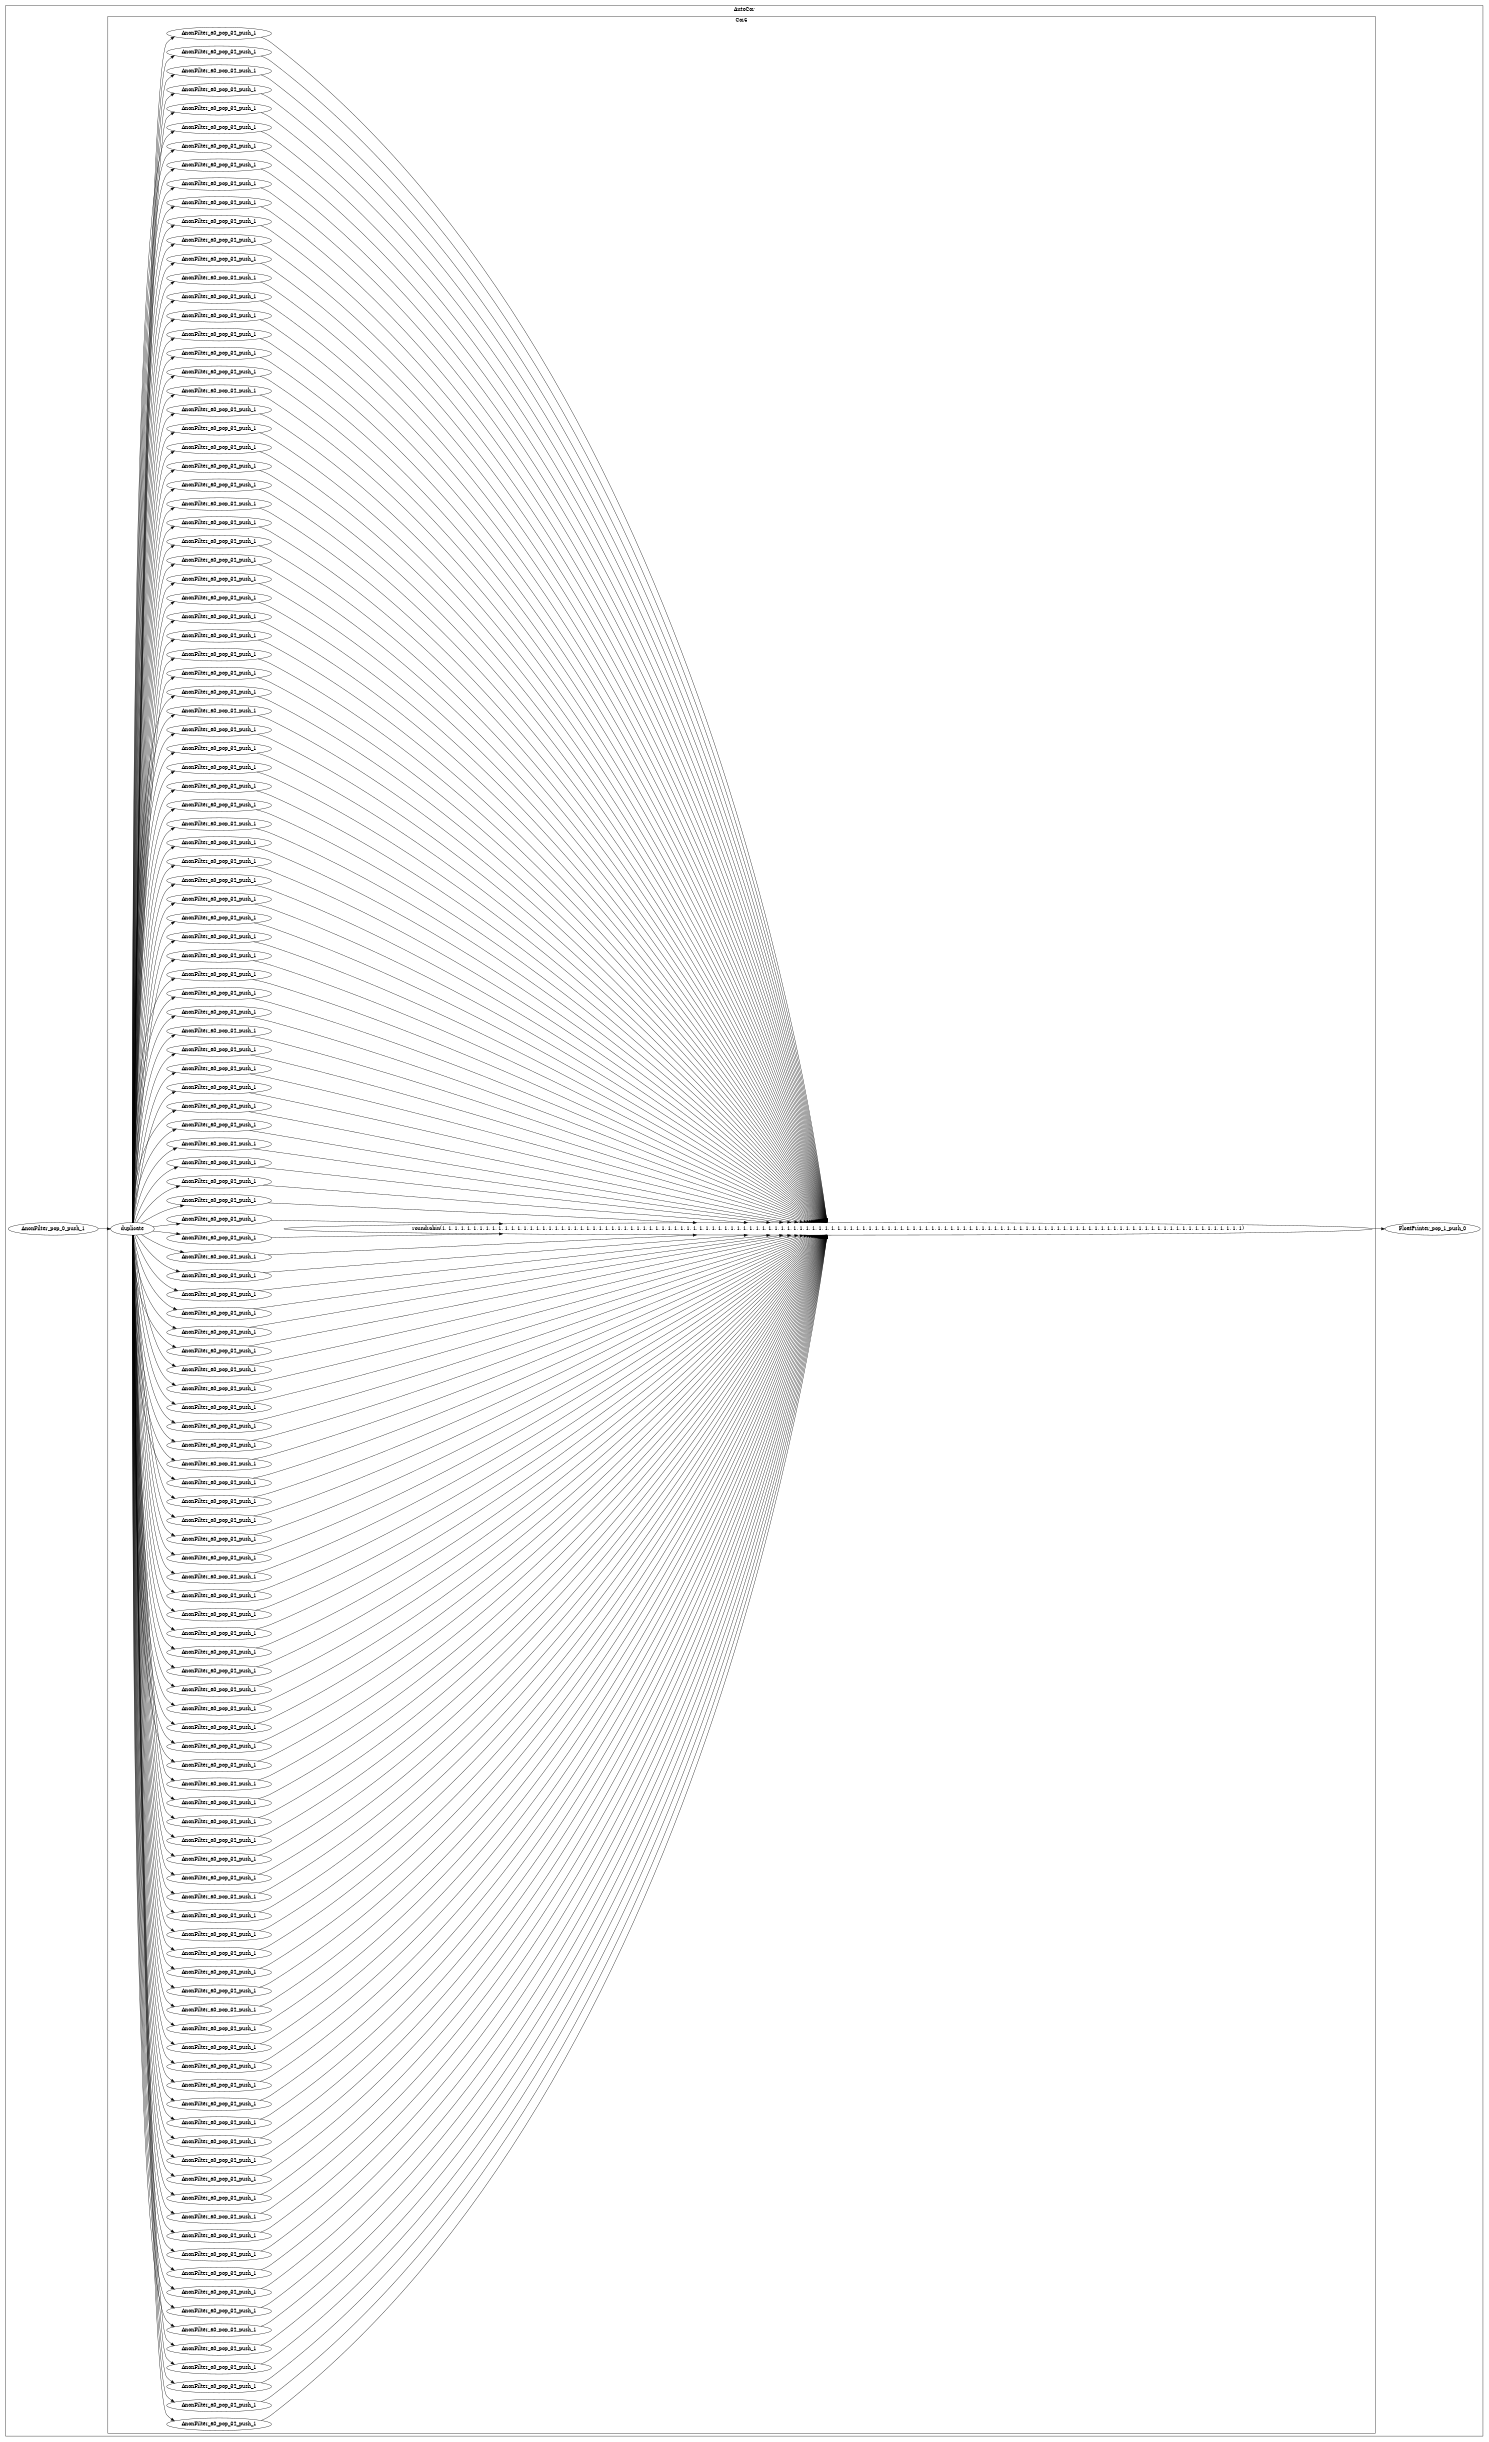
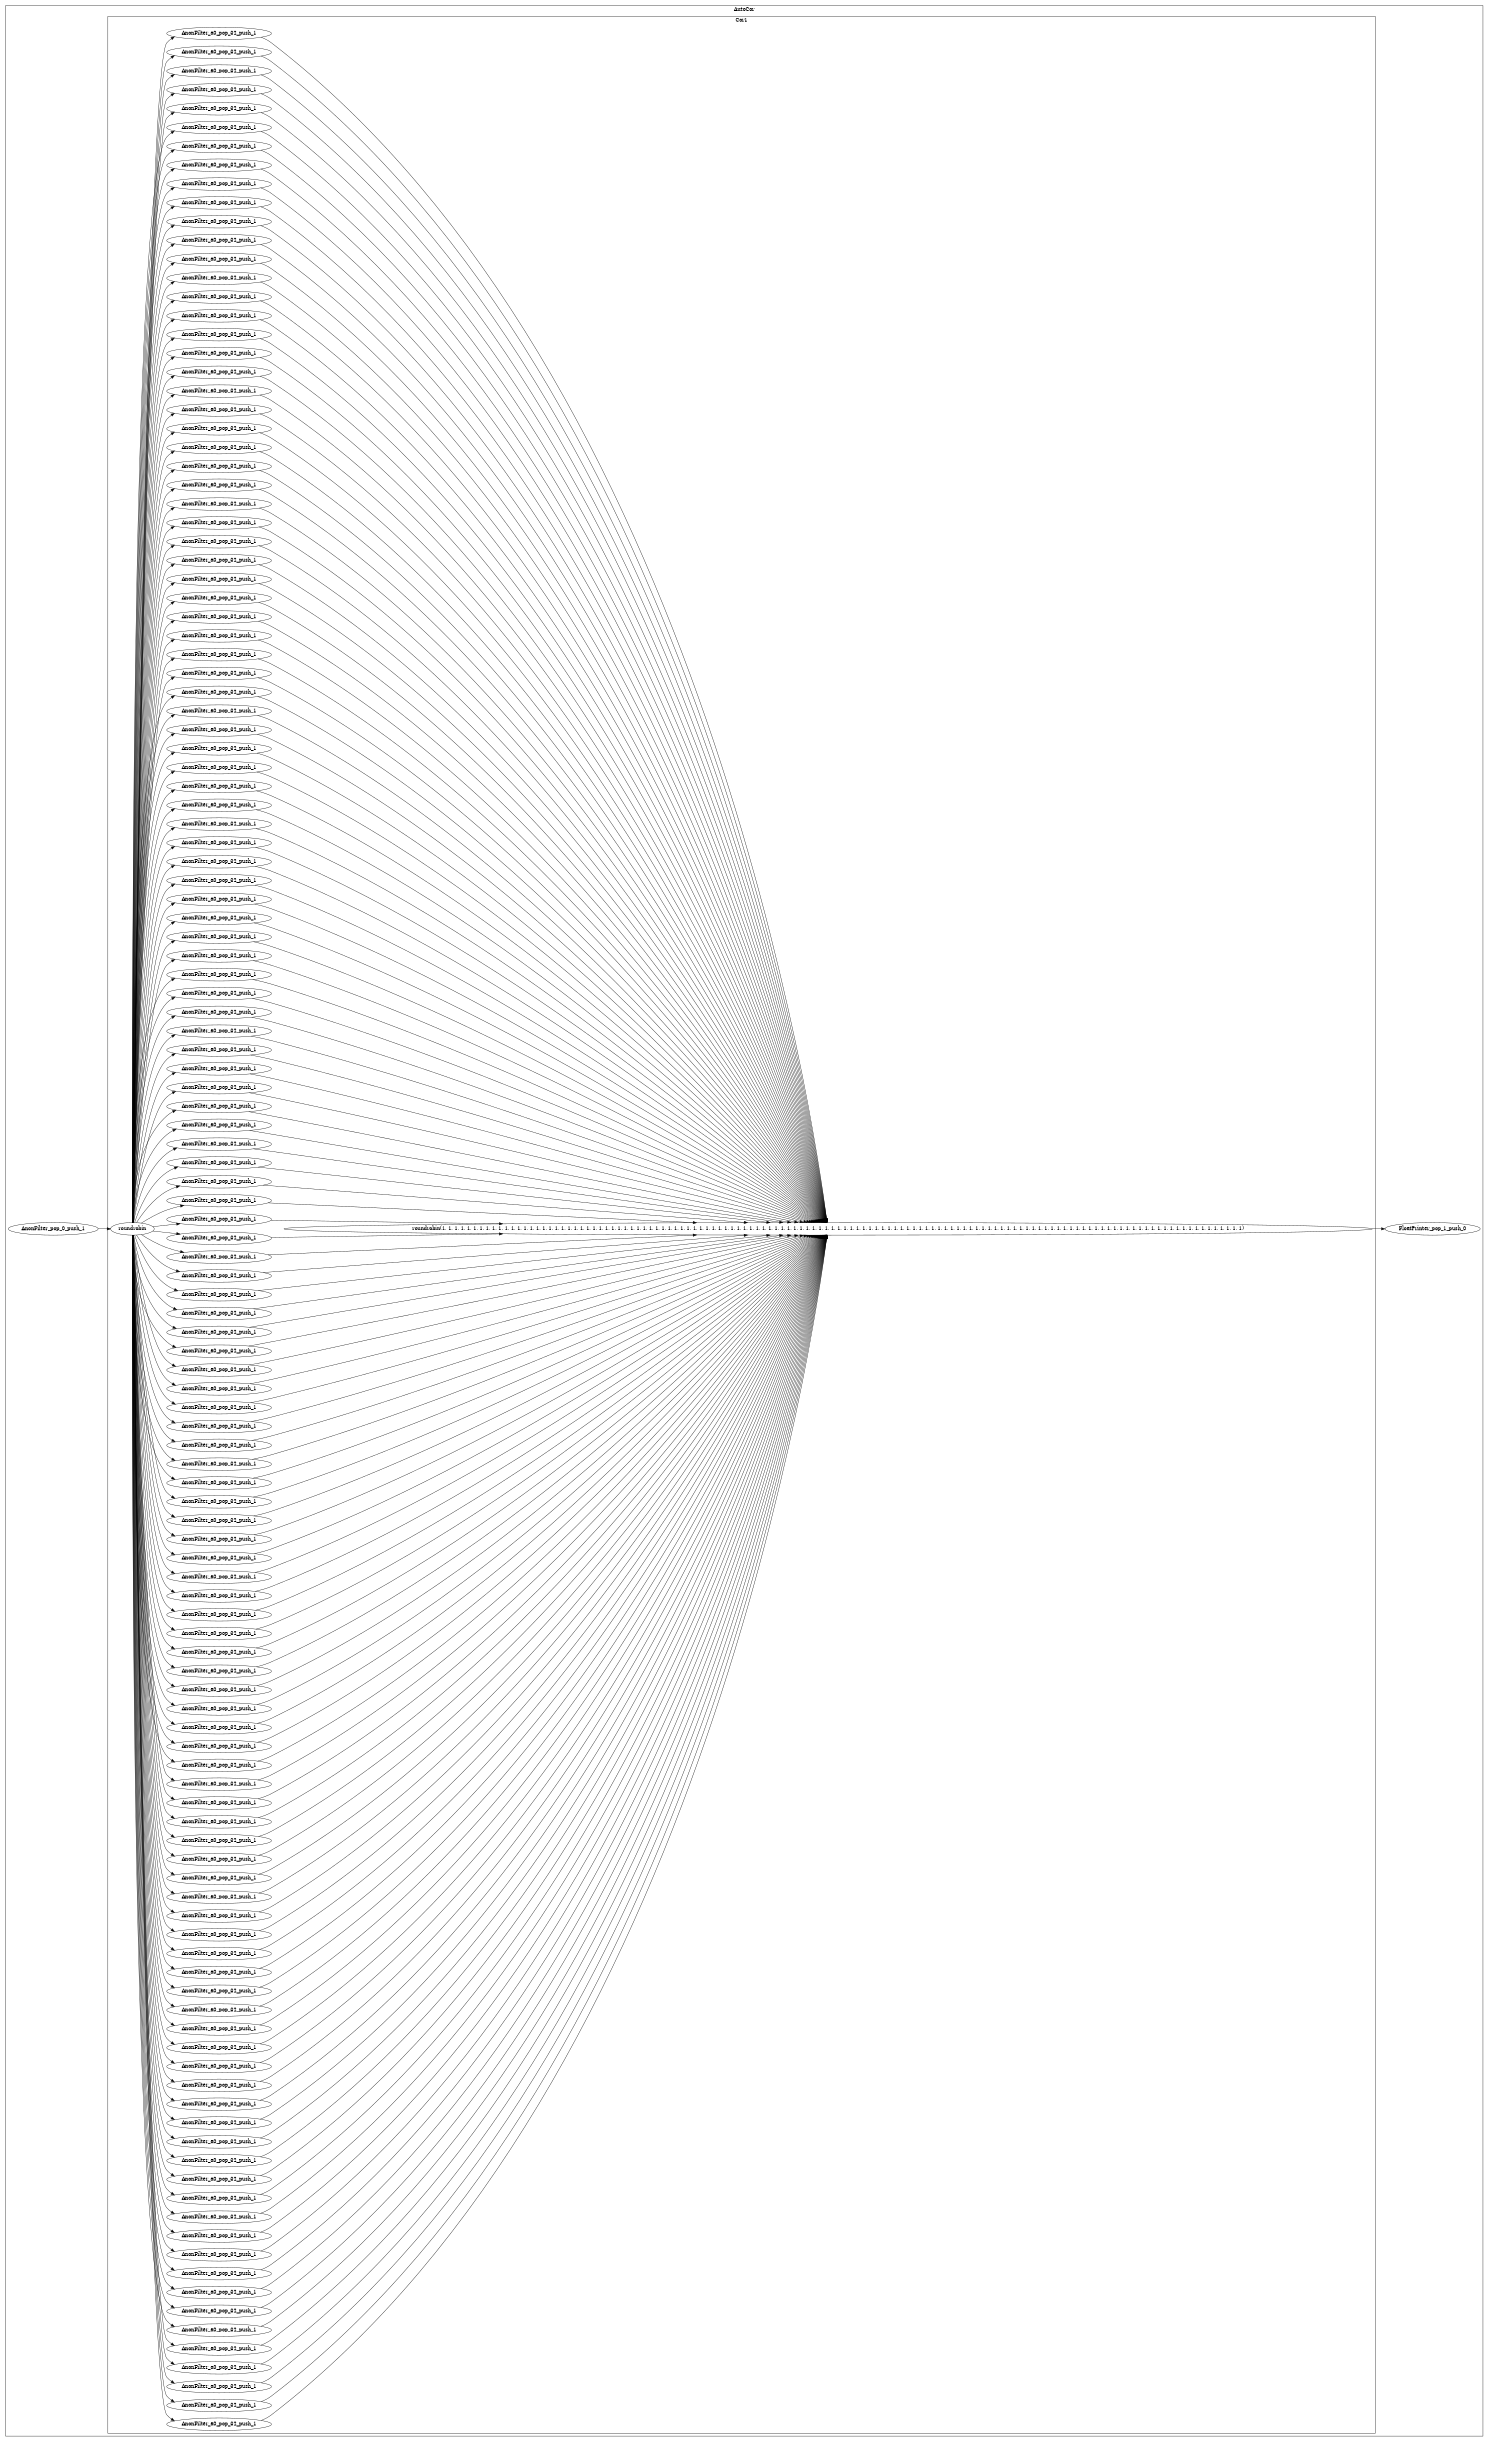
cluster "Cor5": label "Cor5" -> "Cor1"
node "duplicate": label "duplicate" -> "roundrobin"
